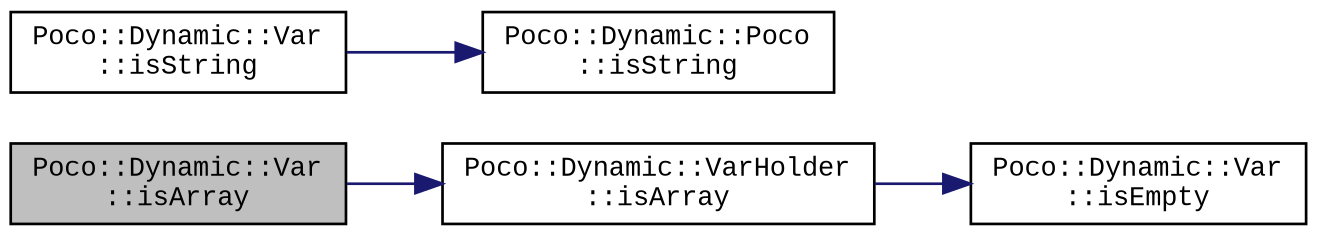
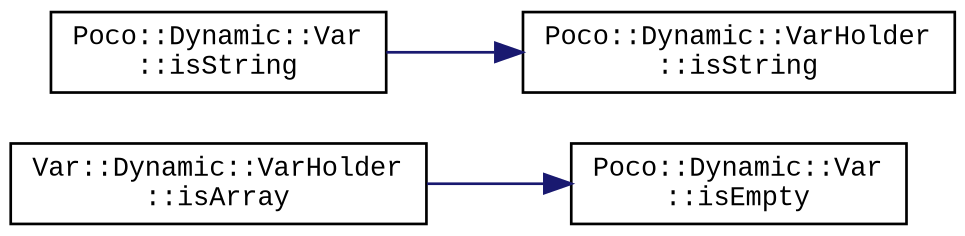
node "Poco::Dynamic::Poco ::isString": label "Poco::Dynamic::Poco ::isString" -> "Poco::Dynamic::VarHolder ::isString"
node "Poco::Dynamic::Var ::isArray": removed
node "Poco::Dynamic::VarHolder ::isArray": label "Poco::Dynamic::VarHolder ::isArray" -> "Var::Dynamic::VarHolder ::isArray"
